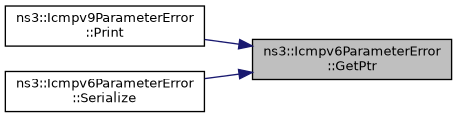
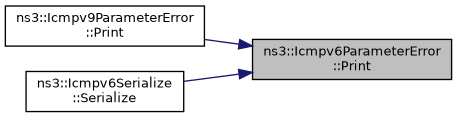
node "ns3::Icmpv6ParameterError ::GetPtr": label "ns3::Icmpv6ParameterError ::GetPtr" -> "ns3::Icmpv6ParameterError ::Print"
node "ns3::Icmpv6ParameterError ::Serialize": label "ns3::Icmpv6ParameterError ::Serialize" -> "ns3::Icmpv6Serialize ::Serialize"
